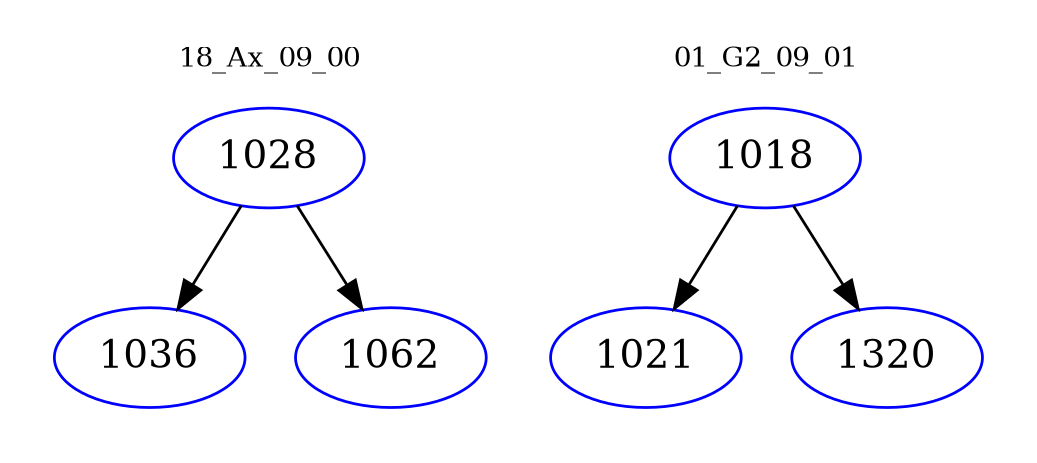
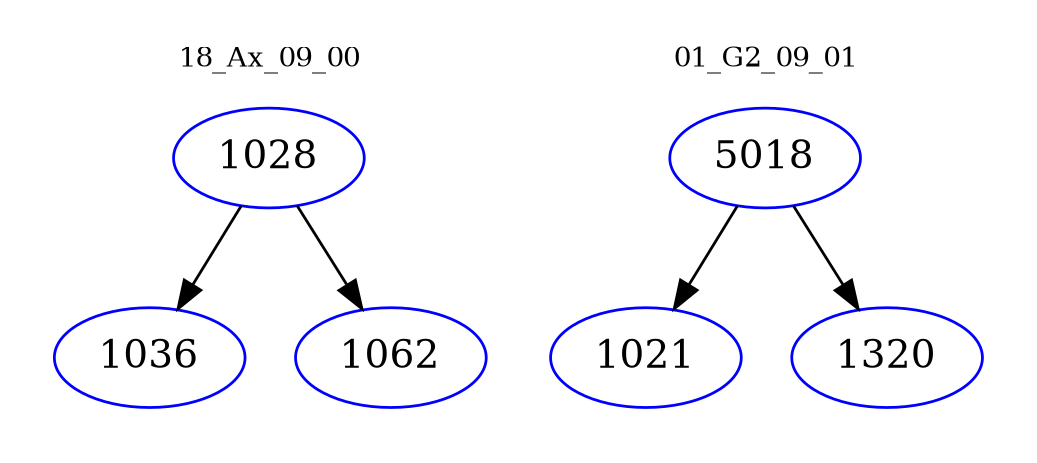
node "1018": label "1018" -> "5018"
